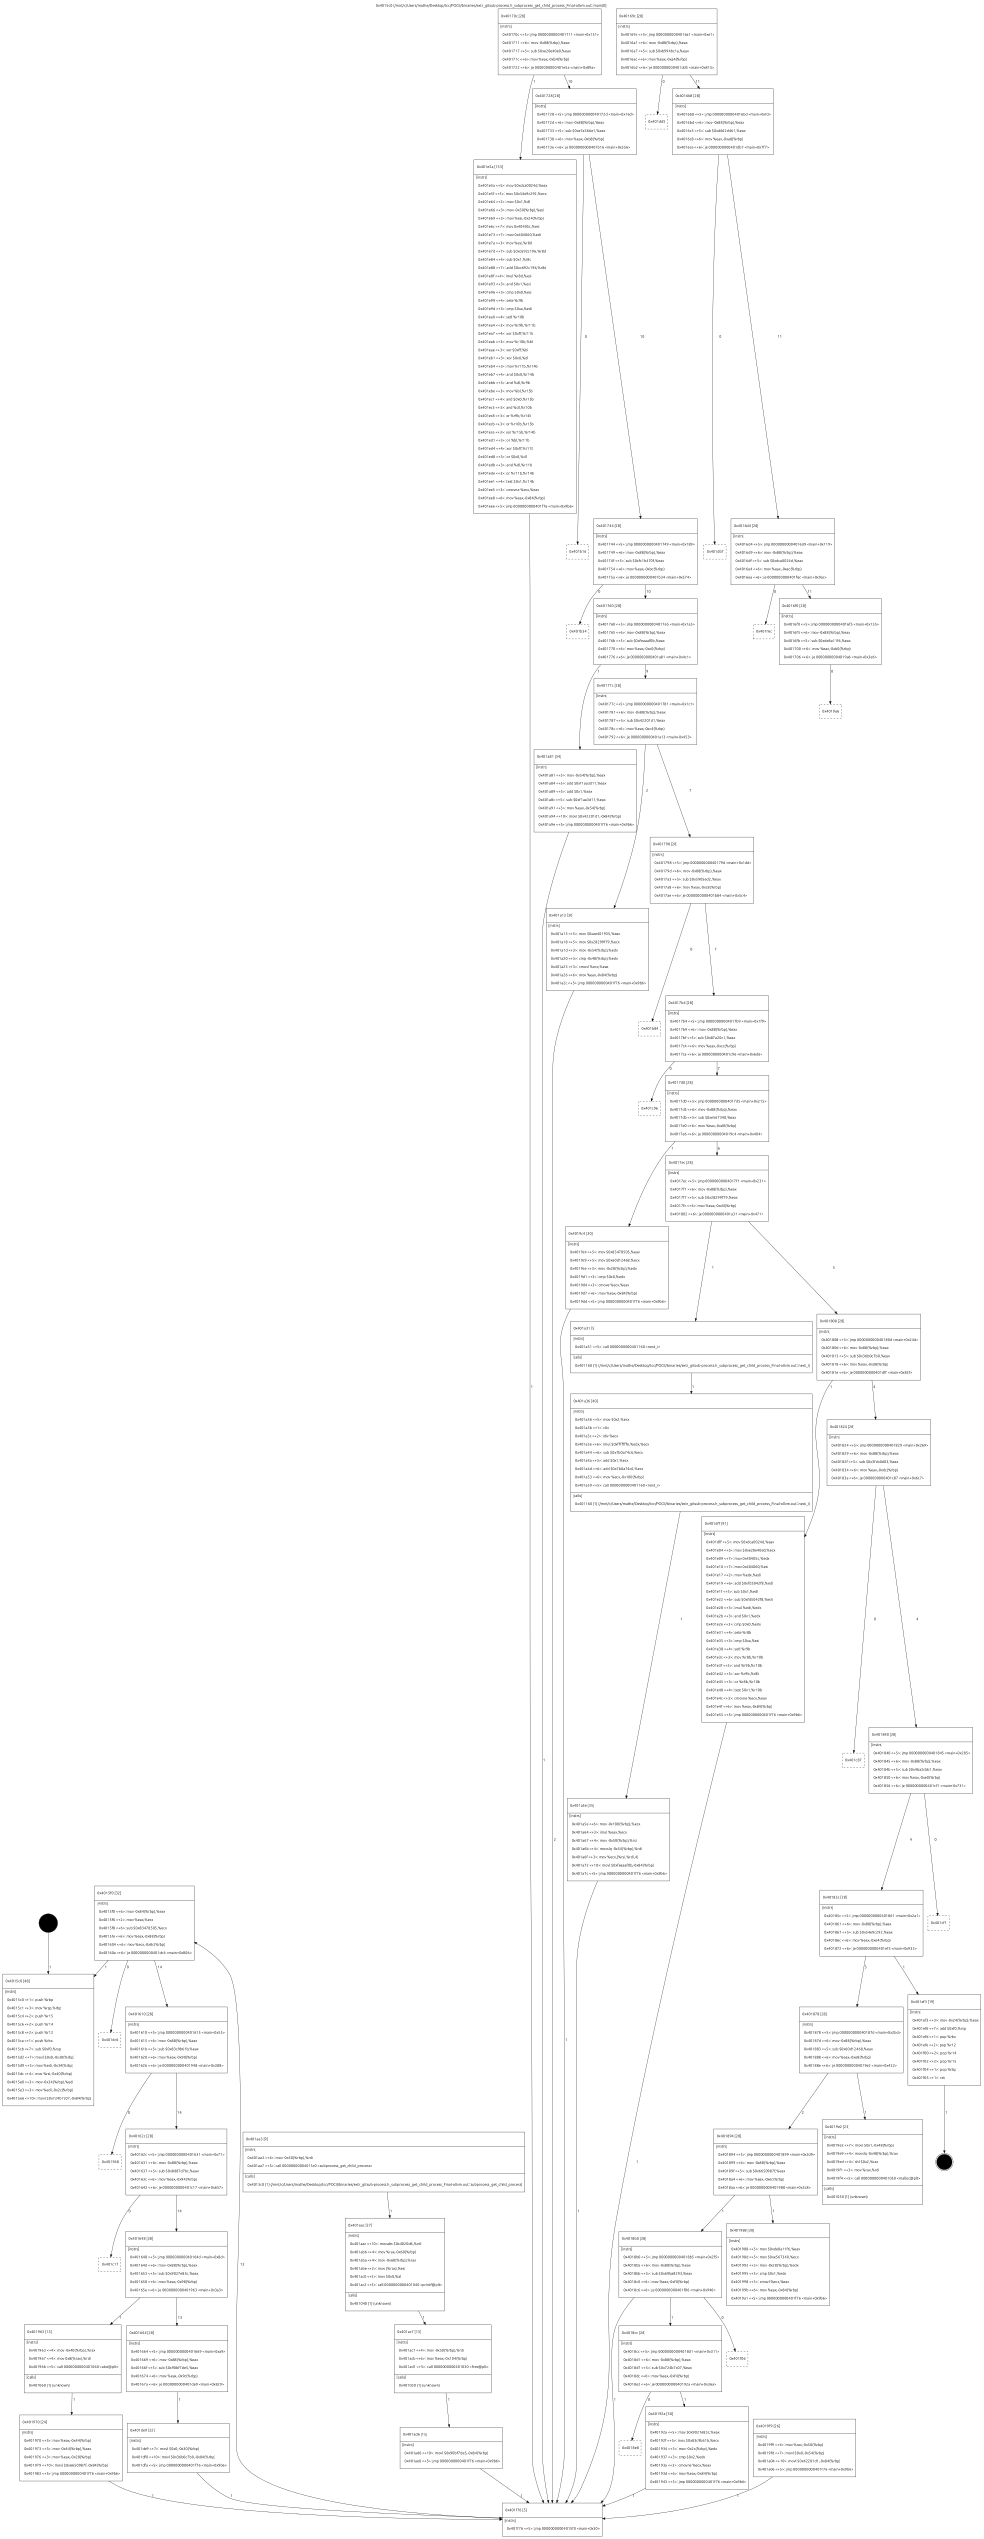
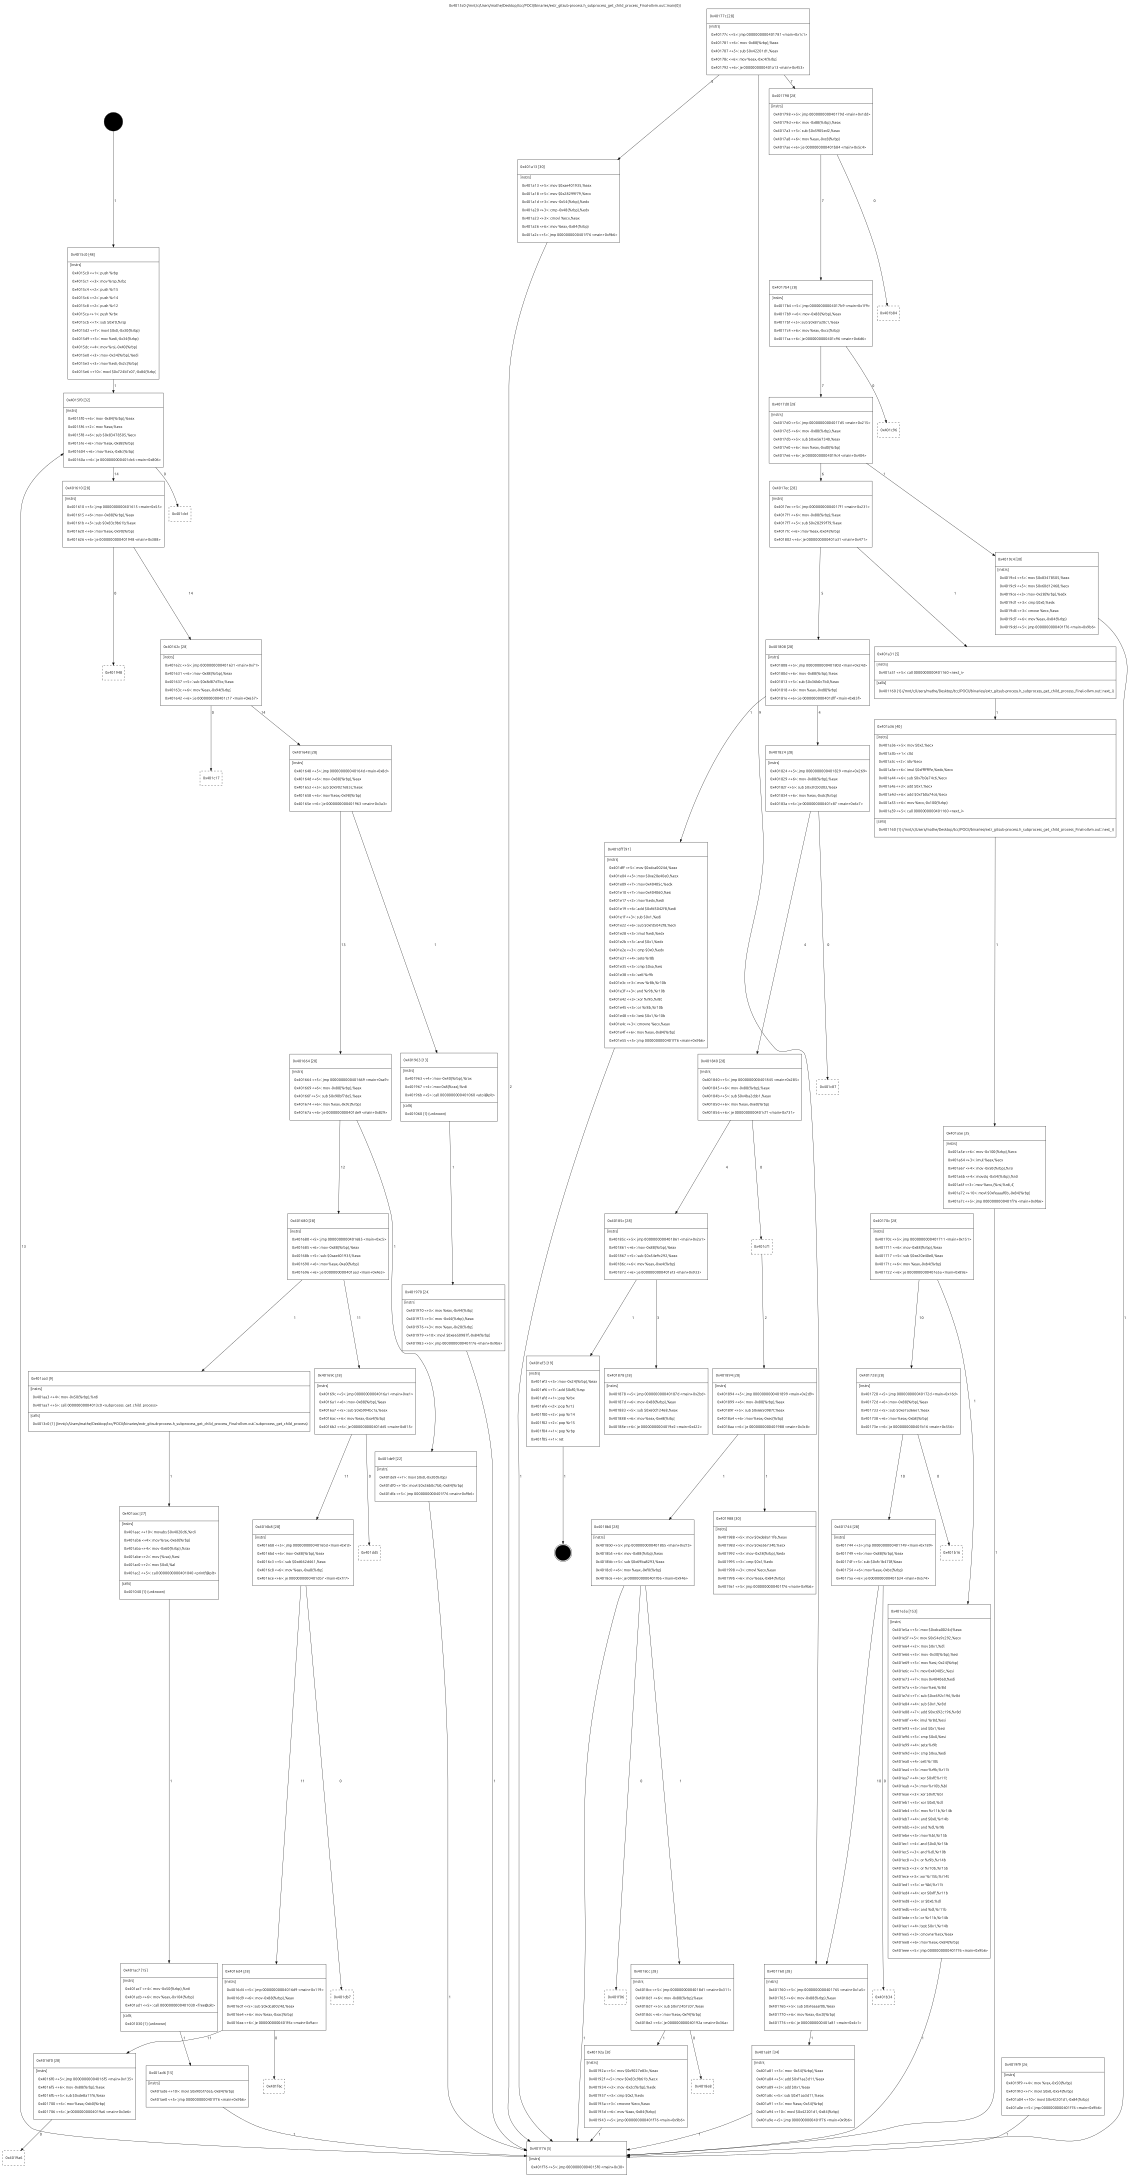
edge "0x401760 [28]" -> "0x40177c [28]": reversed
edge "0x40177c [28]" -> "0x401a13 [30]": label " 2" -> " 5"
node "0x401680 [28]": added
edge "0x4015f0 [32]" -> "0x4015c0 [48]": reversed
edge "0x401878 [28]" -> "0x401894 [28]": now "0x401cf1" -> "0x401894 [28]"
node "0x4019e2 [23]": removed
